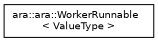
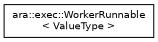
node "ara::ara::WorkerRunnable < ValueType >": label "ara::ara::WorkerRunnable < ValueType >" -> "ara::exec::WorkerRunnable < ValueType >"
